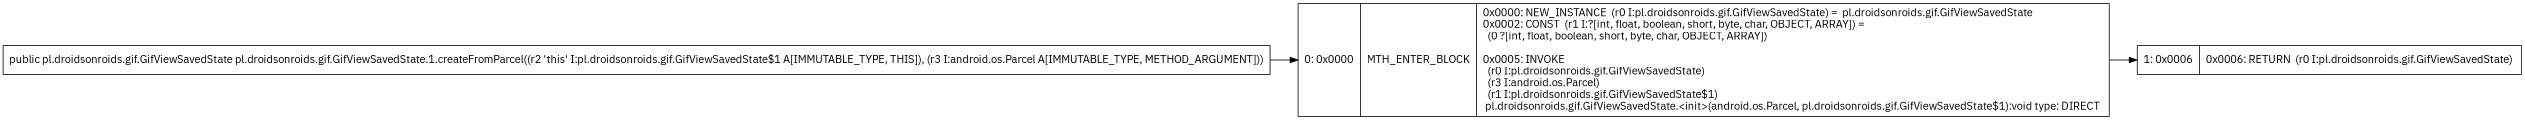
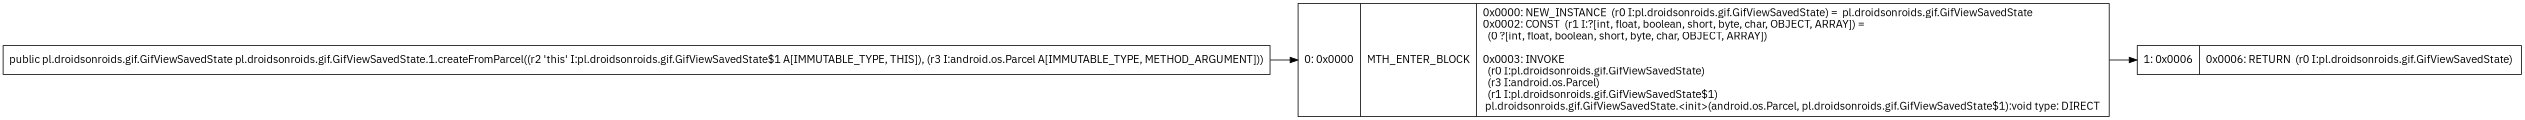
node "0: 0x0000": text "0x0005: INVOKE" -> "0x0003: INVOKE"
